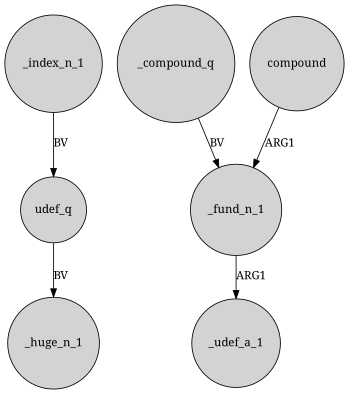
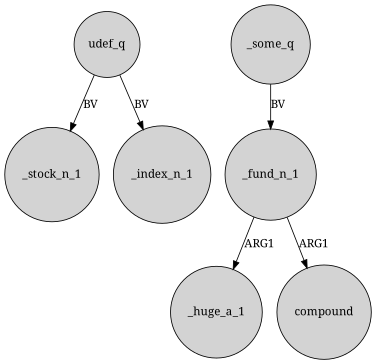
node "_compound_q": label "_compound_q" -> "_some_q"
edge "compound" -> "_fund_n_1": reversed
edge "_index_n_1" -> "udef_q": reversed
node "_huge_n_1": label "_huge_n_1" -> "_stock_n_1"
node "_udef_a_1": label "_udef_a_1" -> "_huge_a_1"
